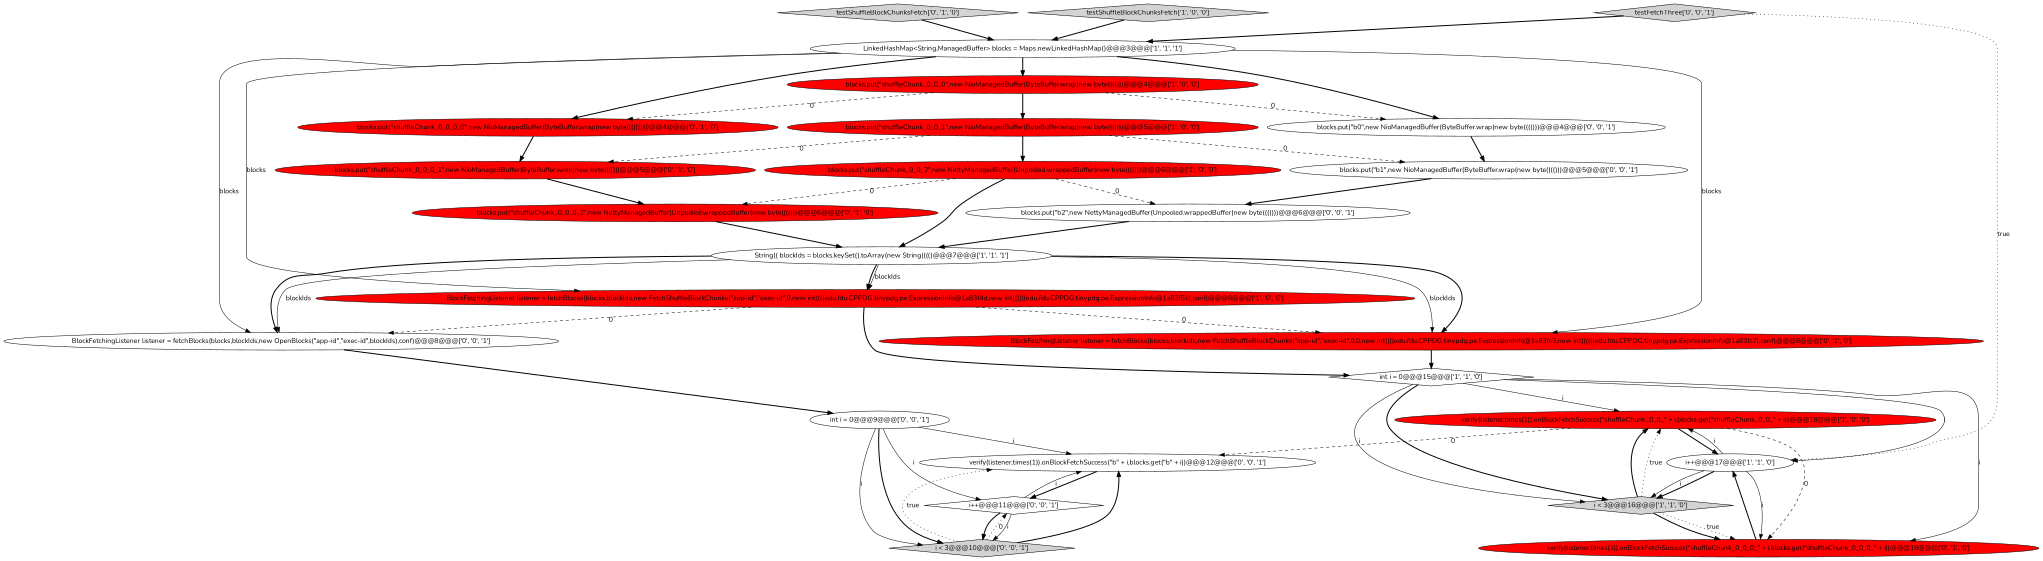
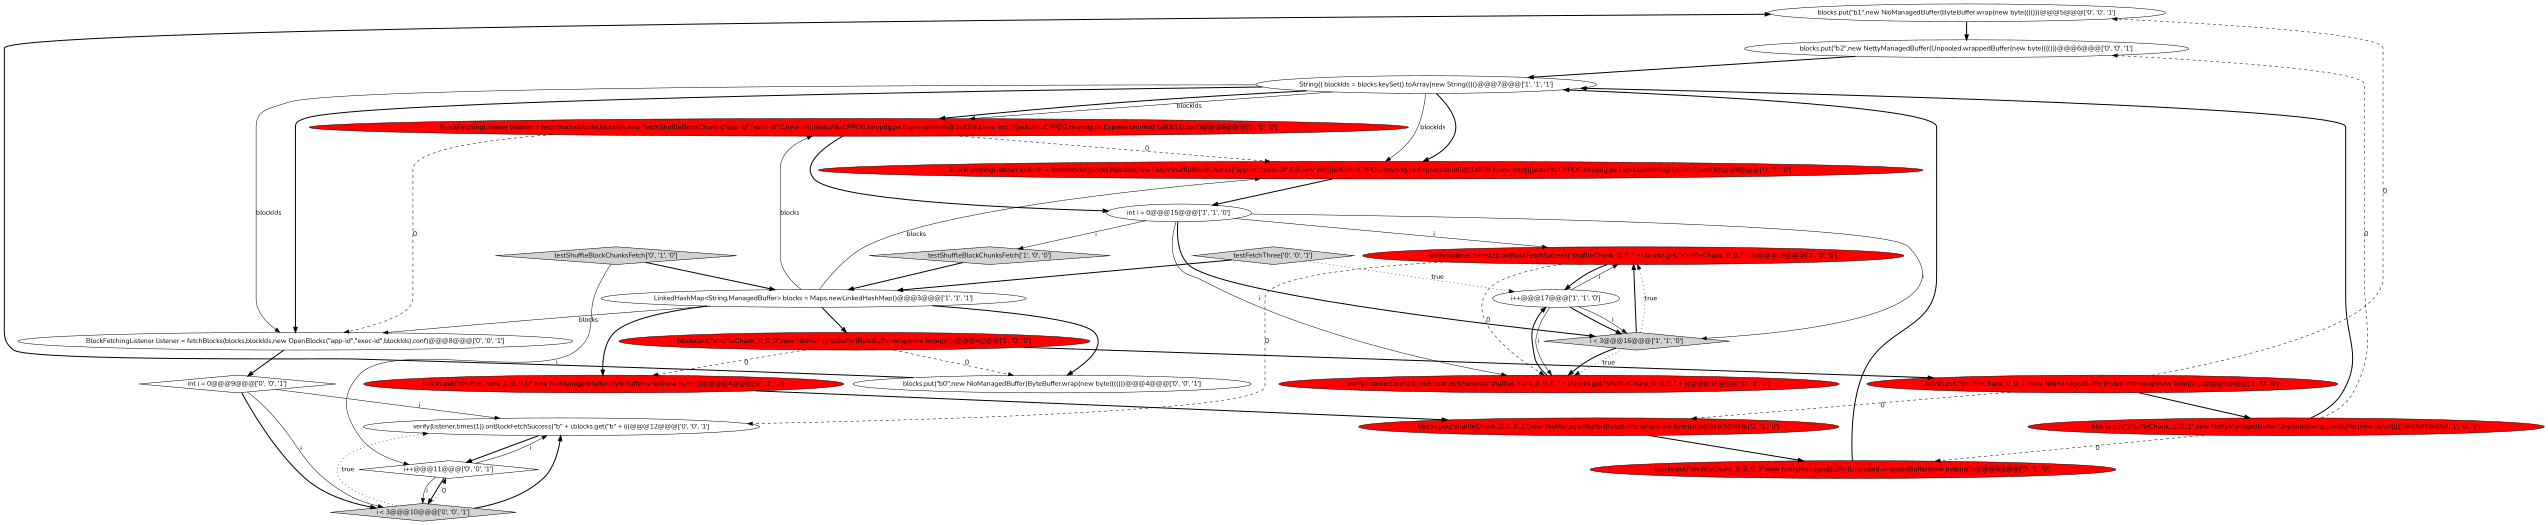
node "int i = 0@@@15@@@['1', '1', '0']": shape diamond -> ellipse
edge "int i = 0@@@15@@@['1', '1', '0']" -> "i++@@@17@@@['1', '1', '0']": now "int i = 0@@@15@@@['1', '1', '0']" -> "testShuffleBlockChunksFetch['1', '0', '0']"
node "int i = 0@@@9@@@['0', '0', '1']": shape ellipse -> diamond
edge "int i = 0@@@9@@@['0', '0', '1']" -> "i++@@@11@@@['0', '0', '1']": now "testShuffleBlockChunksFetch['0', '1', '0']" -> "i++@@@11@@@['0', '0', '1']"
